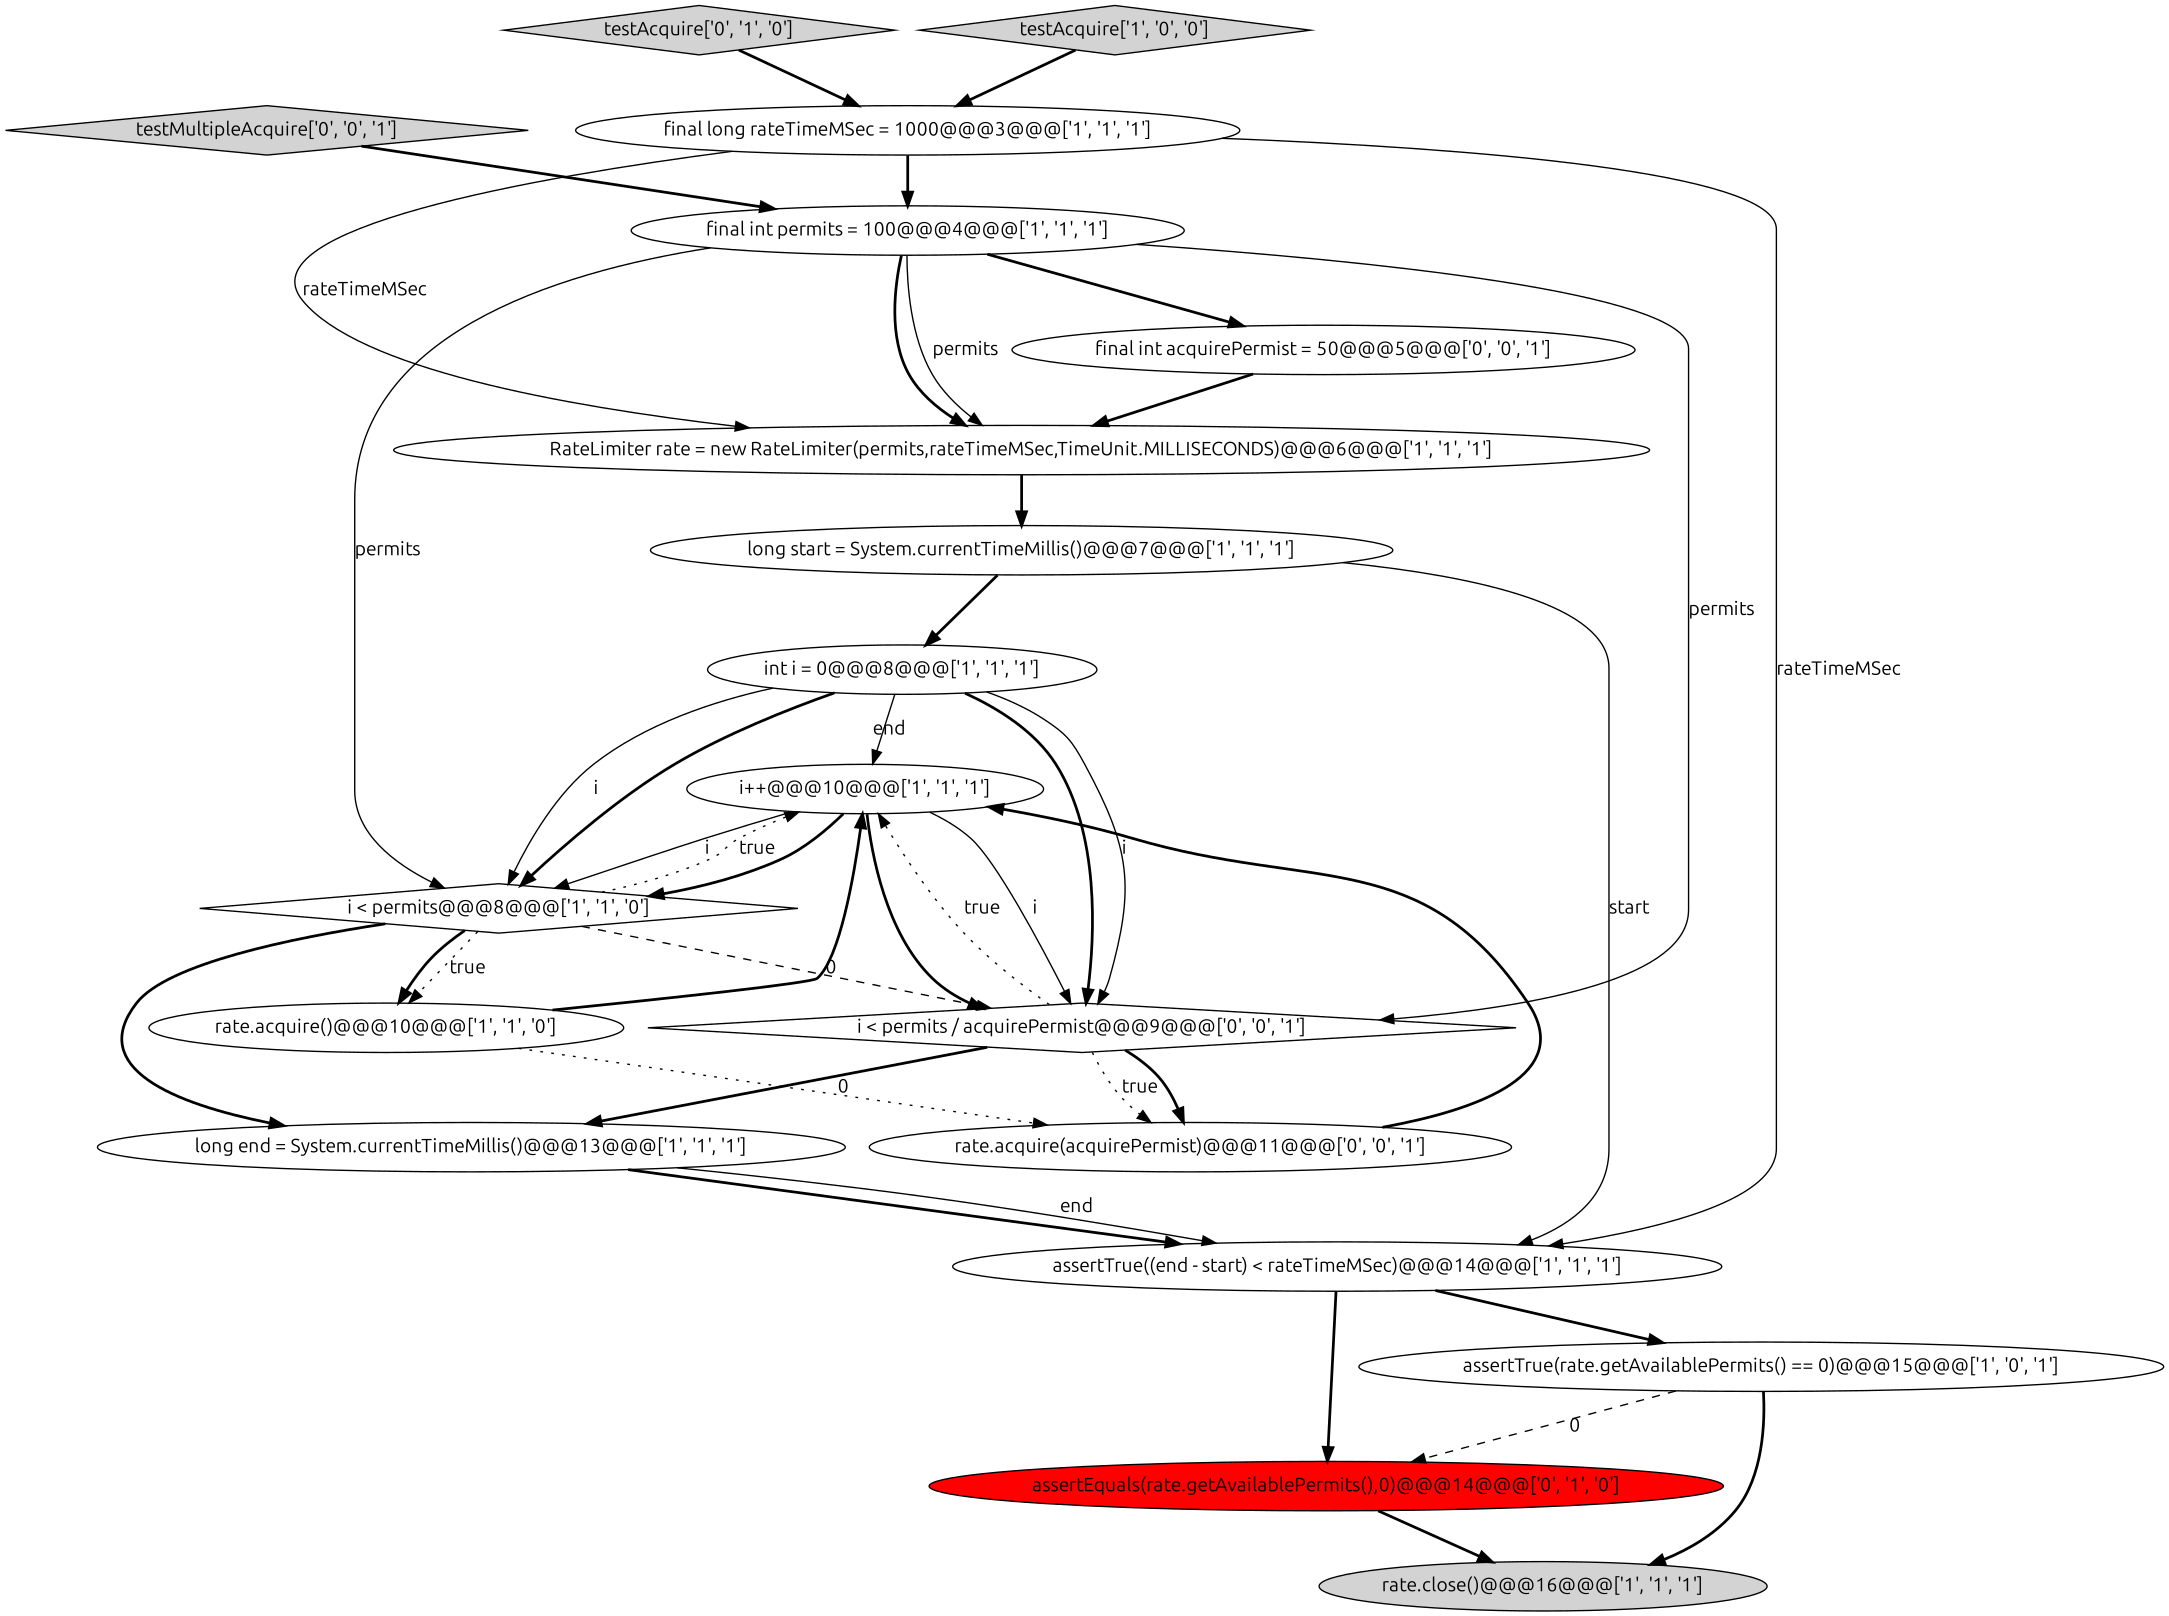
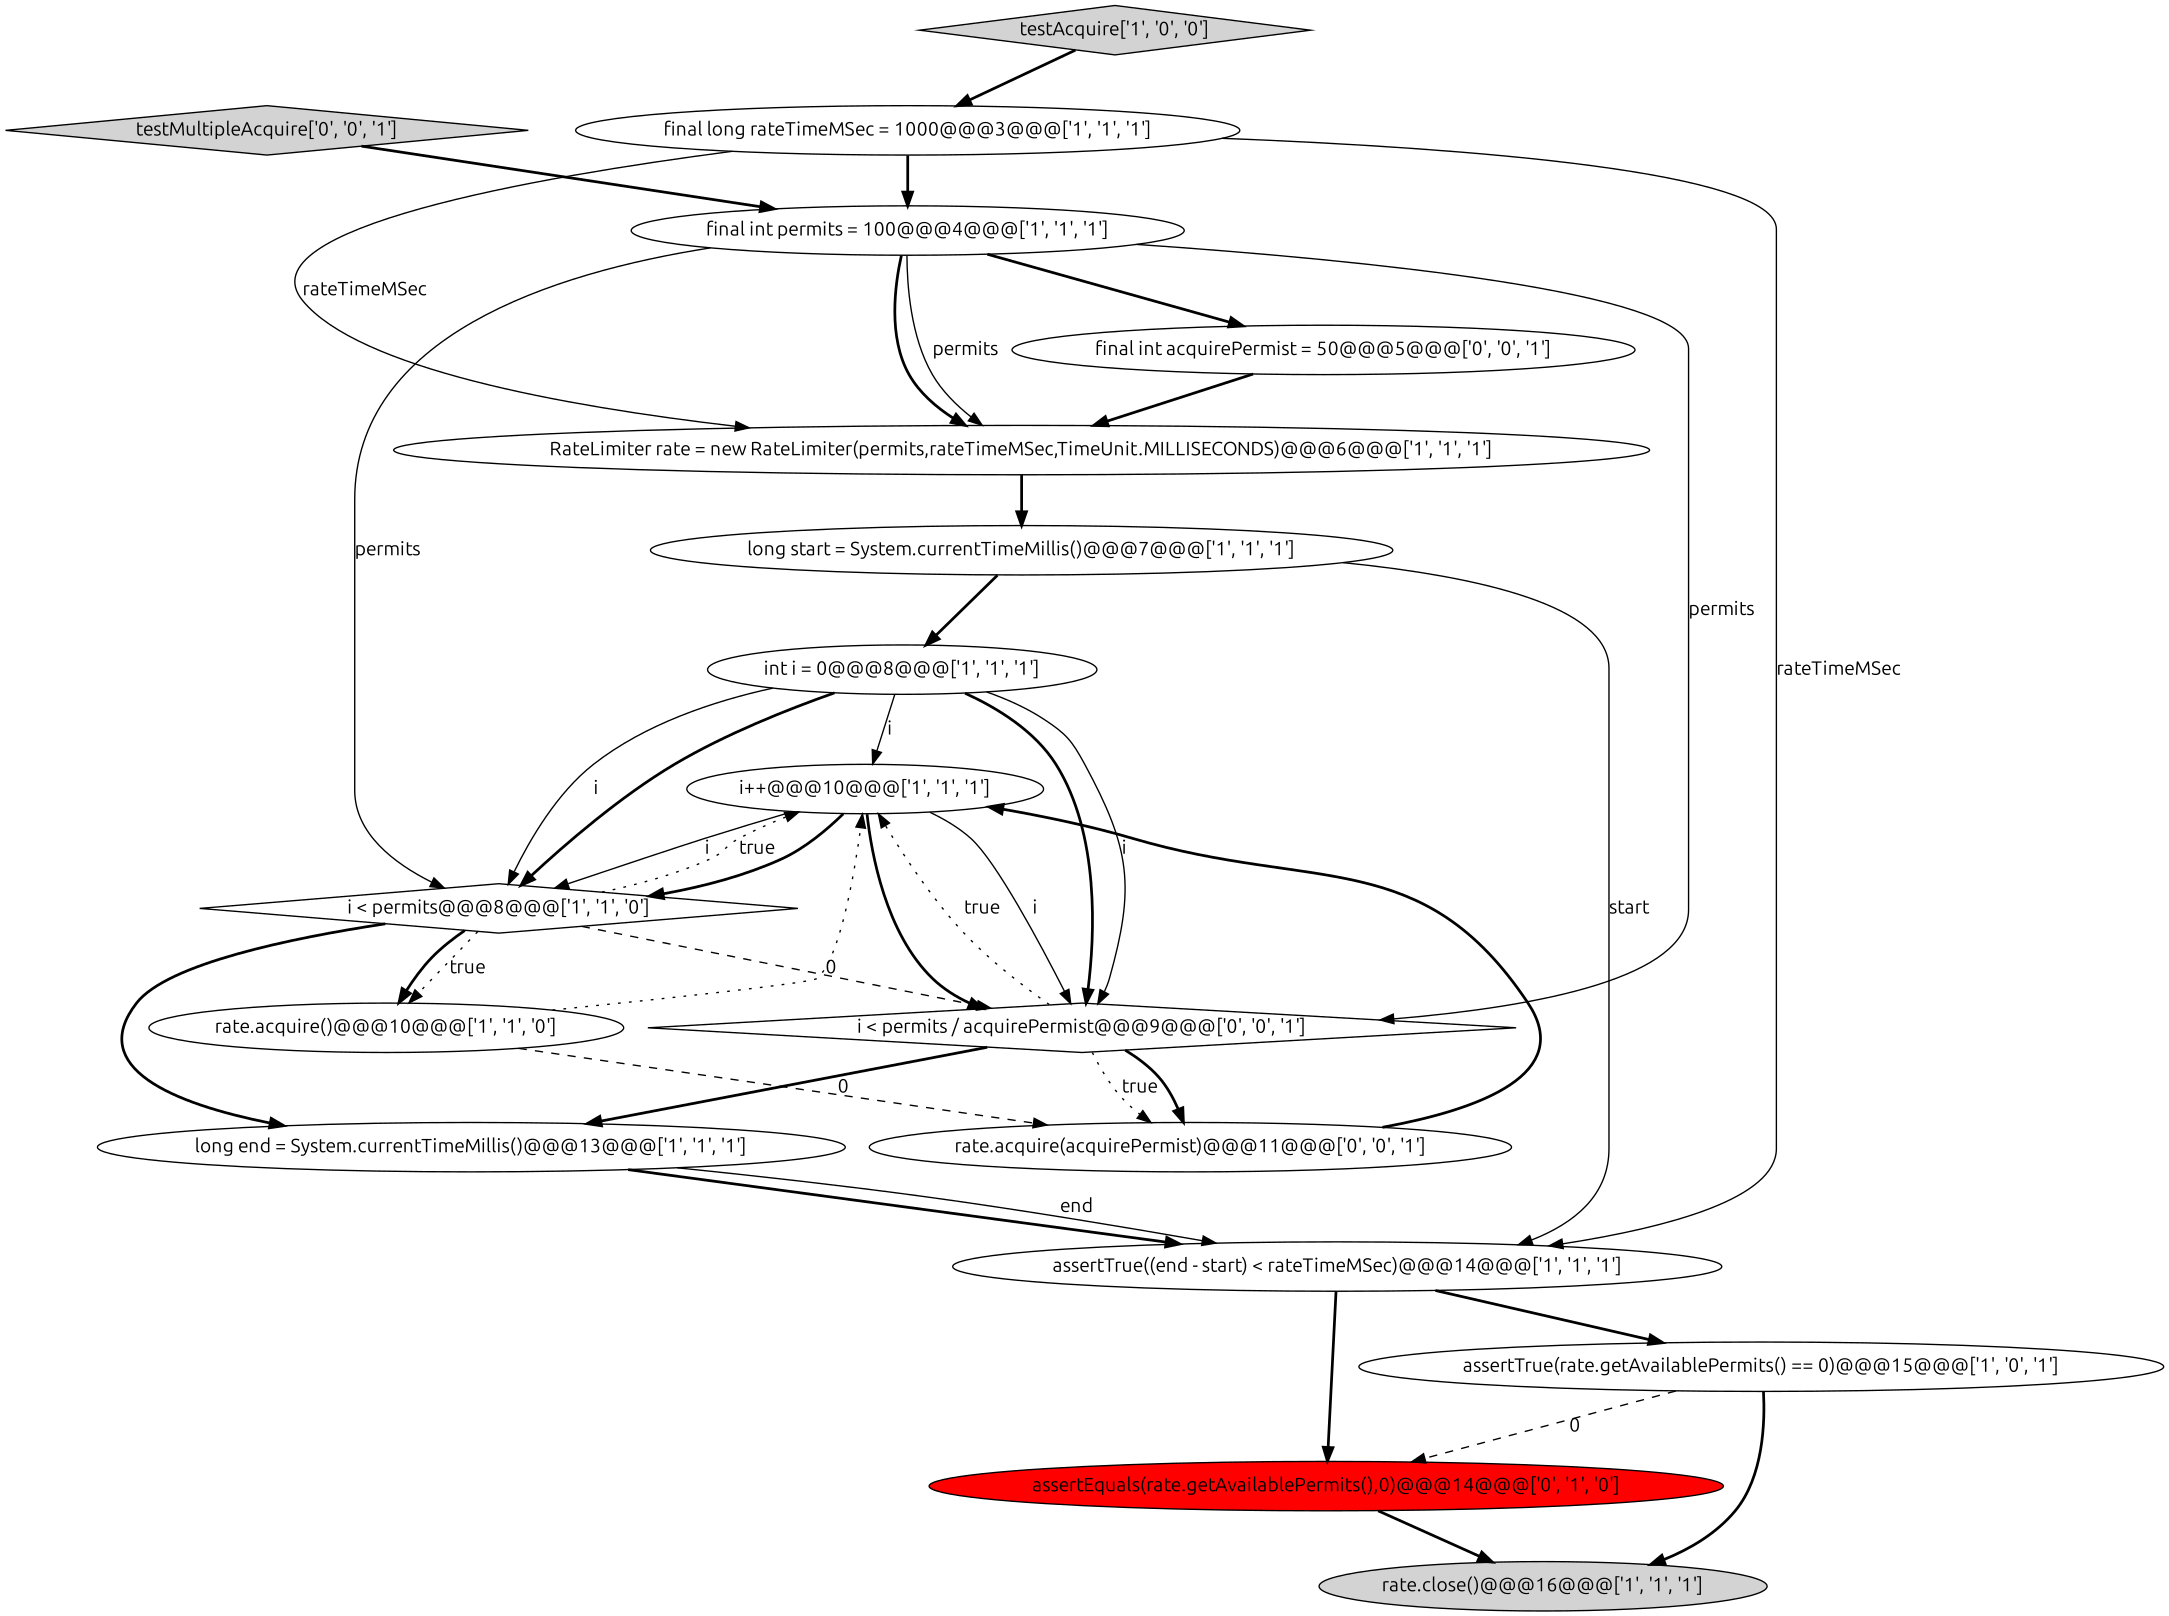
node "testAcquire['0', '1', '0']": removed
edge "int i = 0@@@8@@@['1', '1', '1']" -> "i++@@@10@@@['1', '1', '1']": label "end" -> "i"
edge "rate.acquire()@@@10@@@['1', '1', '0']" -> "i++@@@10@@@['1', '1', '1']": style bold -> dotted
edge "rate.acquire()@@@10@@@['1', '1', '0']" -> "rate.acquire(acquirePermist)@@@11@@@['0', '0', '1']": style dotted -> dashed
